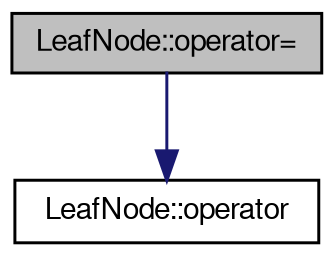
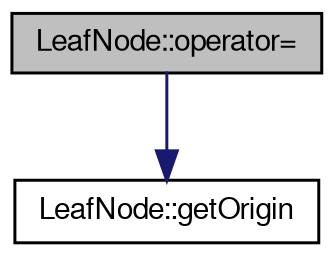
node "LeafNode::operator": label "LeafNode::operator" -> "LeafNode::getOrigin"
